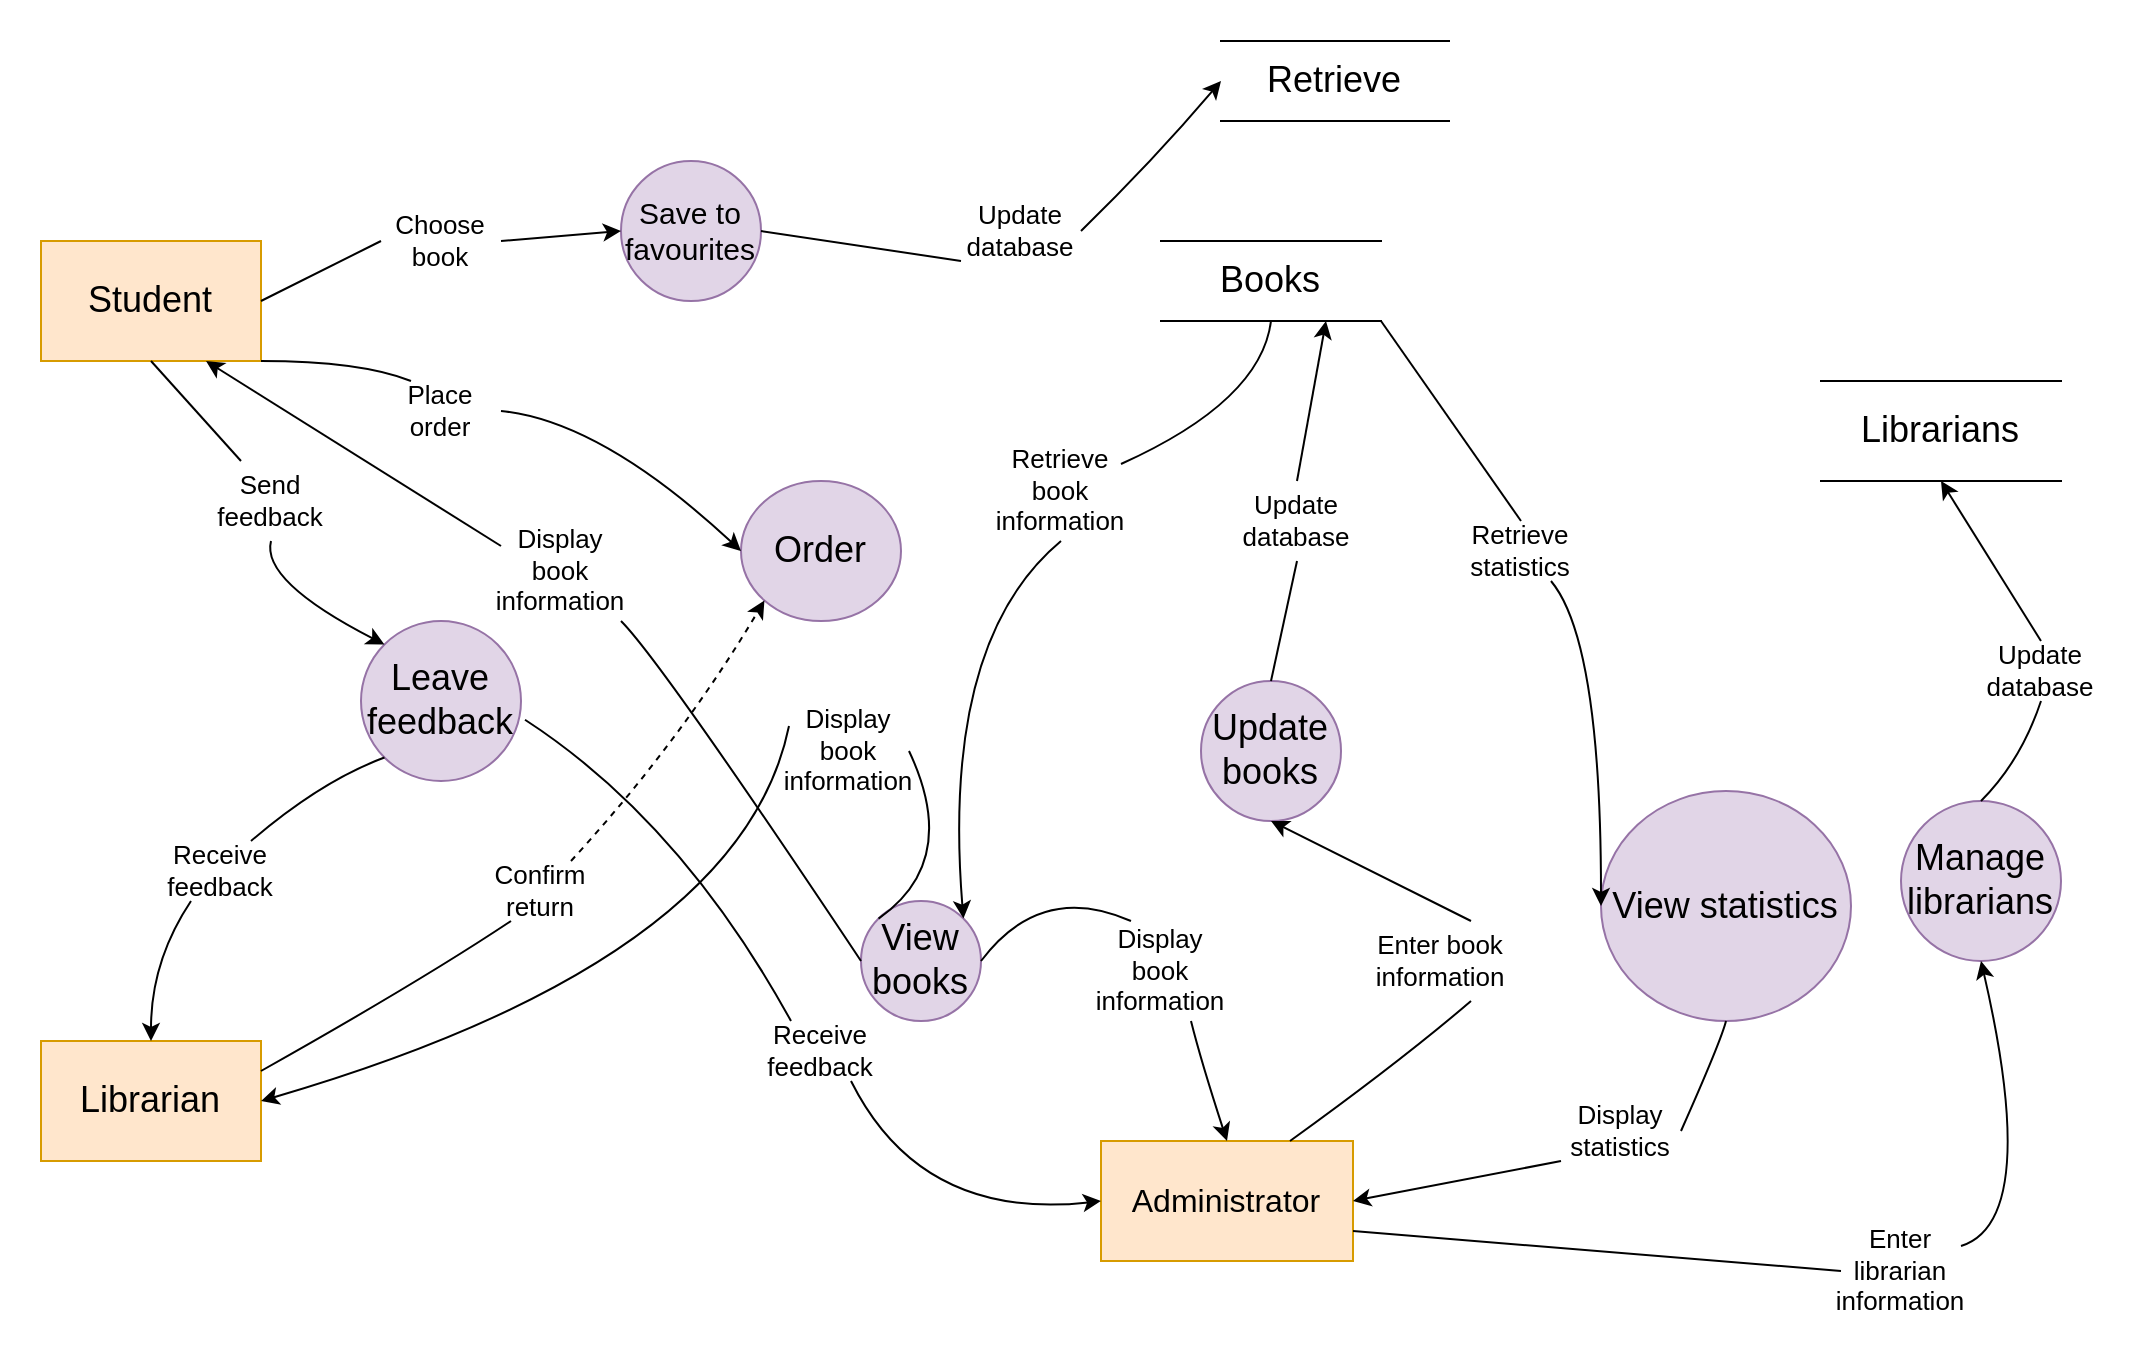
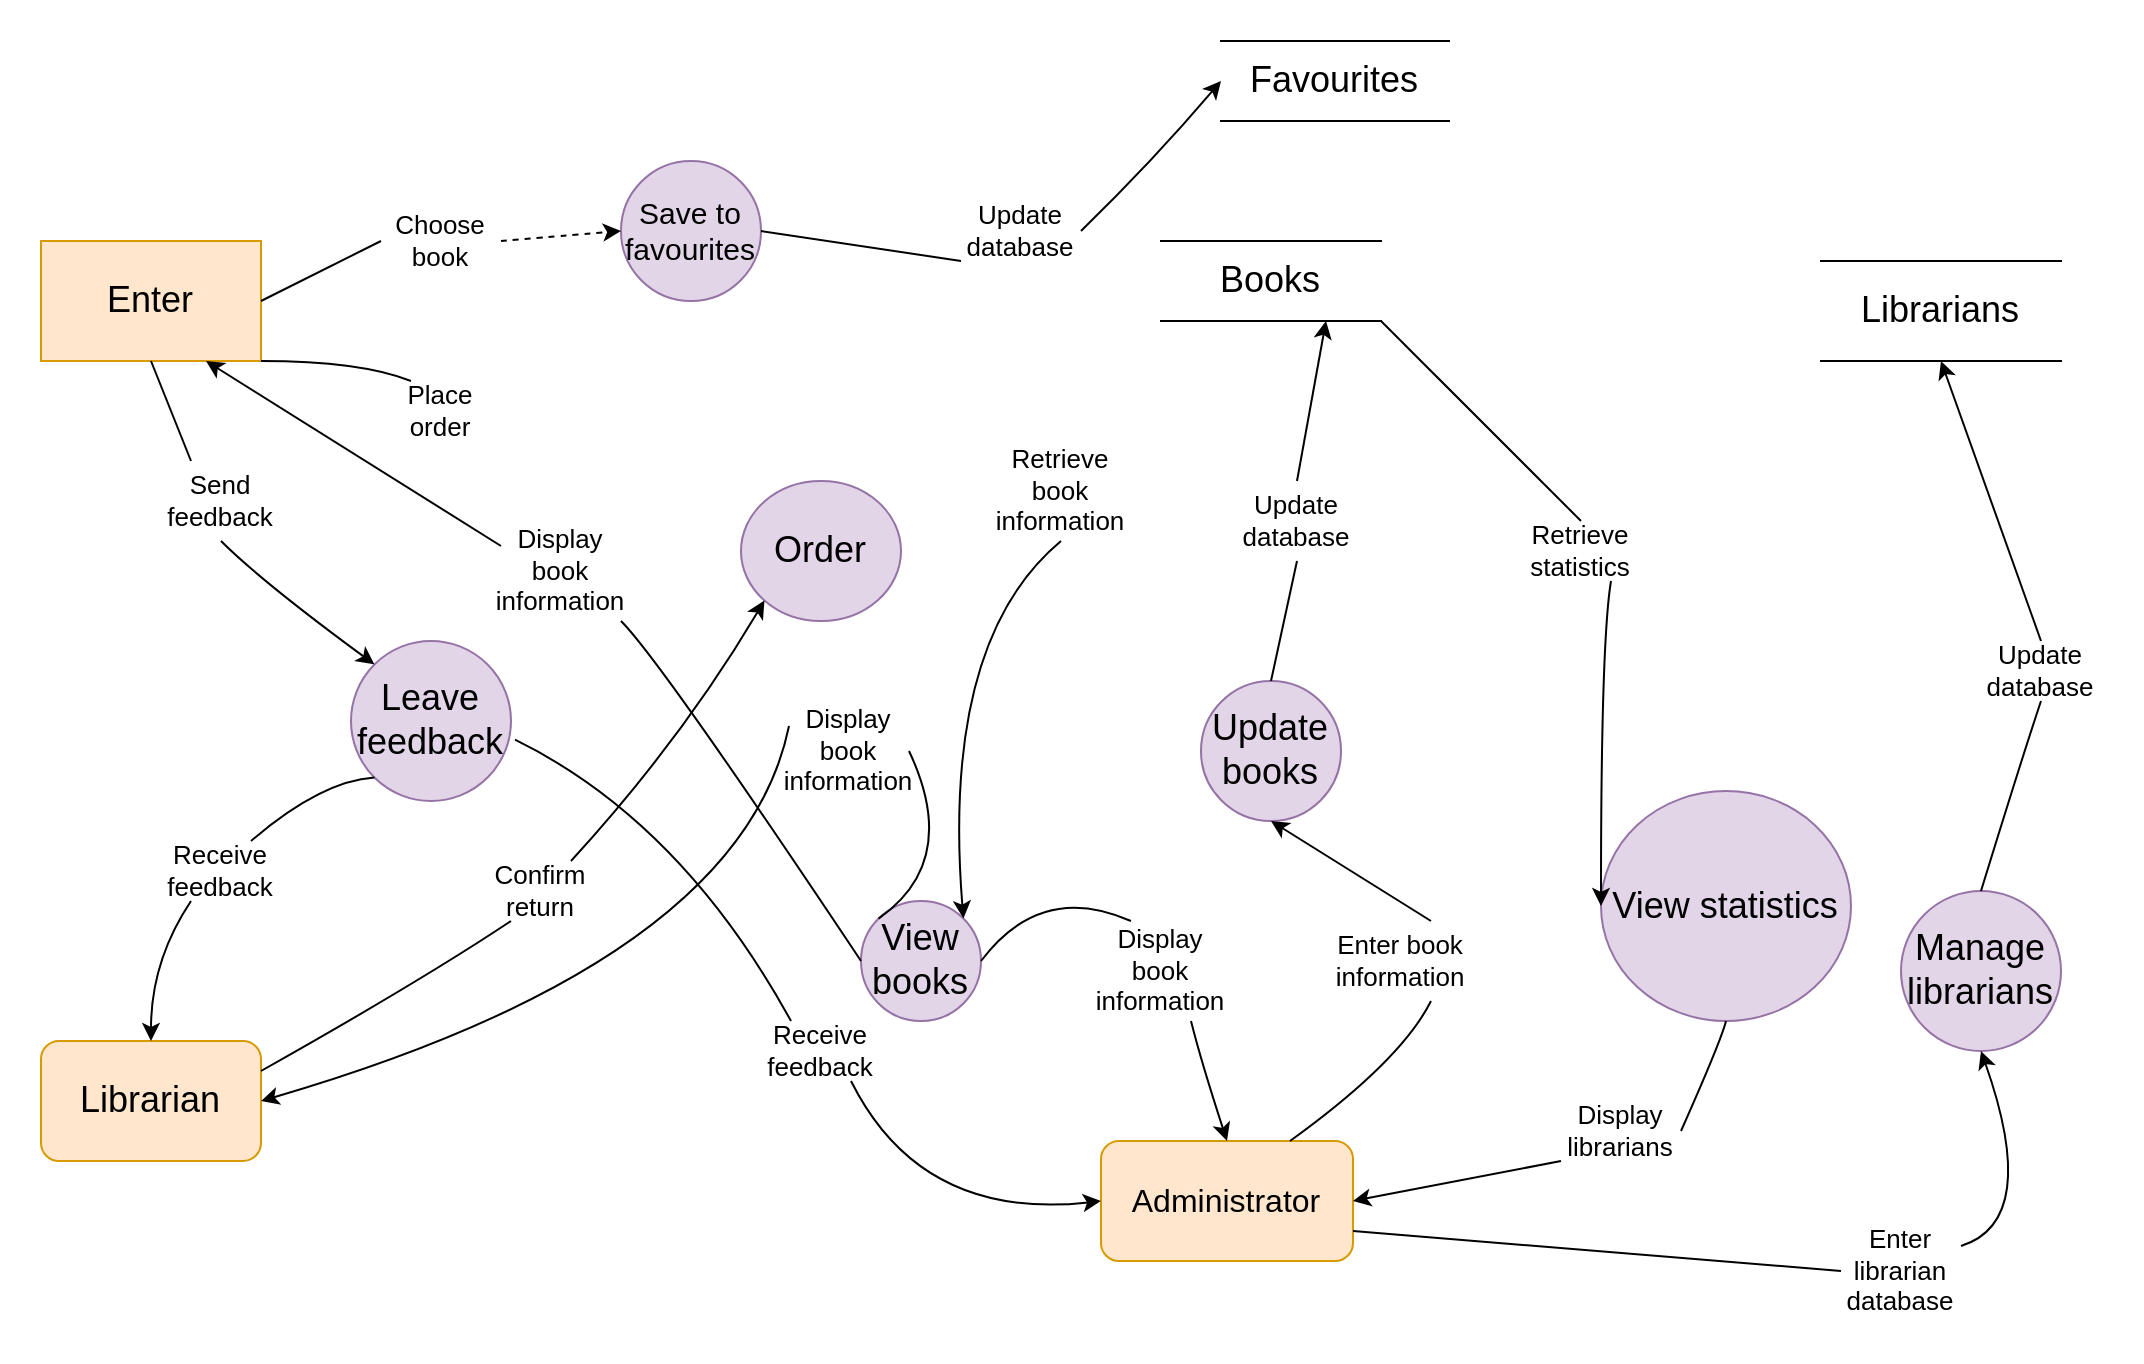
node "Retrieve": label "Retrieve" -> "Favourites"
edge "Choose book" -> "Save to favourites": style solid -> dashed
node "Student": label "Student" -> "Enter"
edge "Books" -- "Retrieve book information": removed
node "Librarians": moved (1941, 431) -> (1941, 311)
edge "Place order" -> "Order": removed
node "Send feedback": moved (271, 501) -> (221, 501)
node "Retrieve statistics": moved (1521, 551) -> (1581, 551)
node "Leave feedback": moved (441, 701) -> (431, 721)
edge "Confirm return" -> "Order": style dashed -> solid
node "Manage librarians": moved (1981, 881) -> (1981, 971)
node "Enter book information": moved (1441, 961) -> (1401, 961)
node "Librarian": shape rectangle -> rounded rectangle
node "Display statistics": label "Display statistics" -> "Display librarians"
node "Administrator": shape rectangle -> rounded rectangle
node "Enter librarian information": label "Enter librarian information" -> "Enter librarian database"
